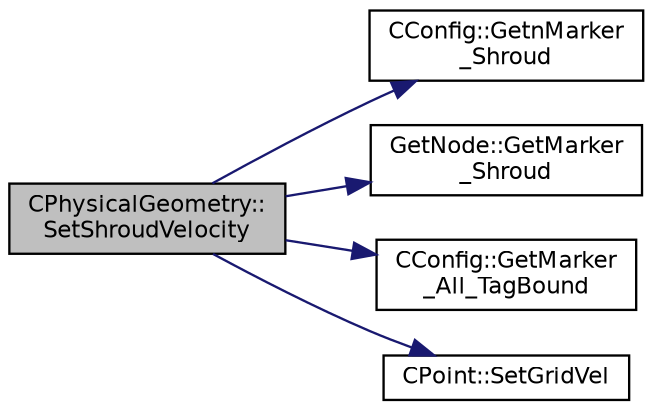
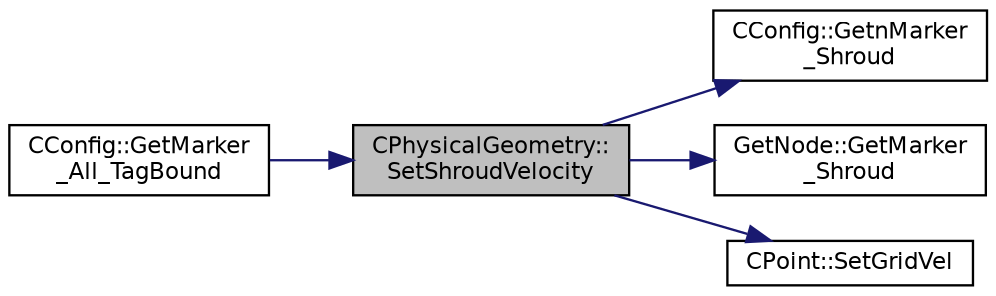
edge "CPhysicalGeometry:: SetShroudVelocity" -> "CConfig::GetMarker _All_TagBound": reversed
